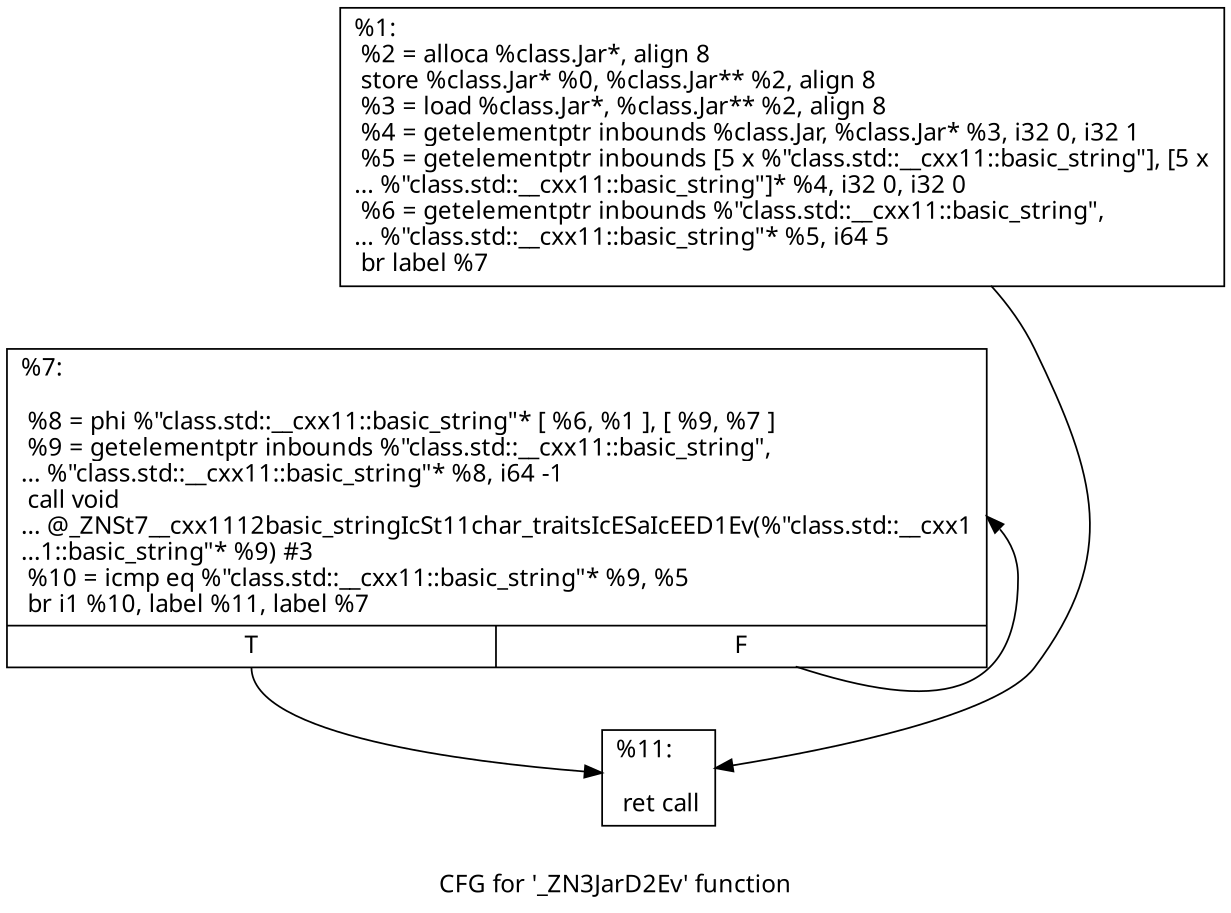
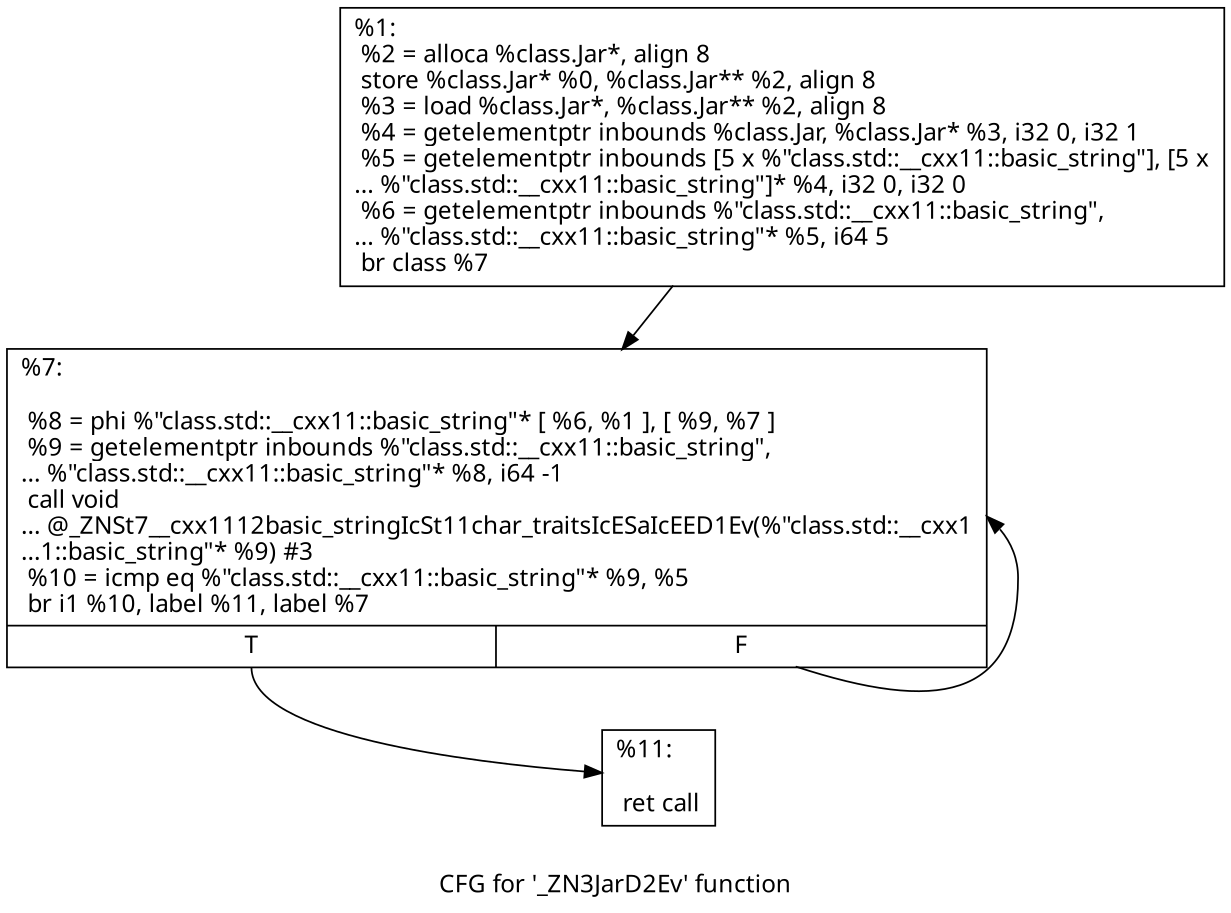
node "%1:": text "br label %7" -> "br class %7"
edge "%1:" -> "%11:": now "%1:" -> "%7:"
